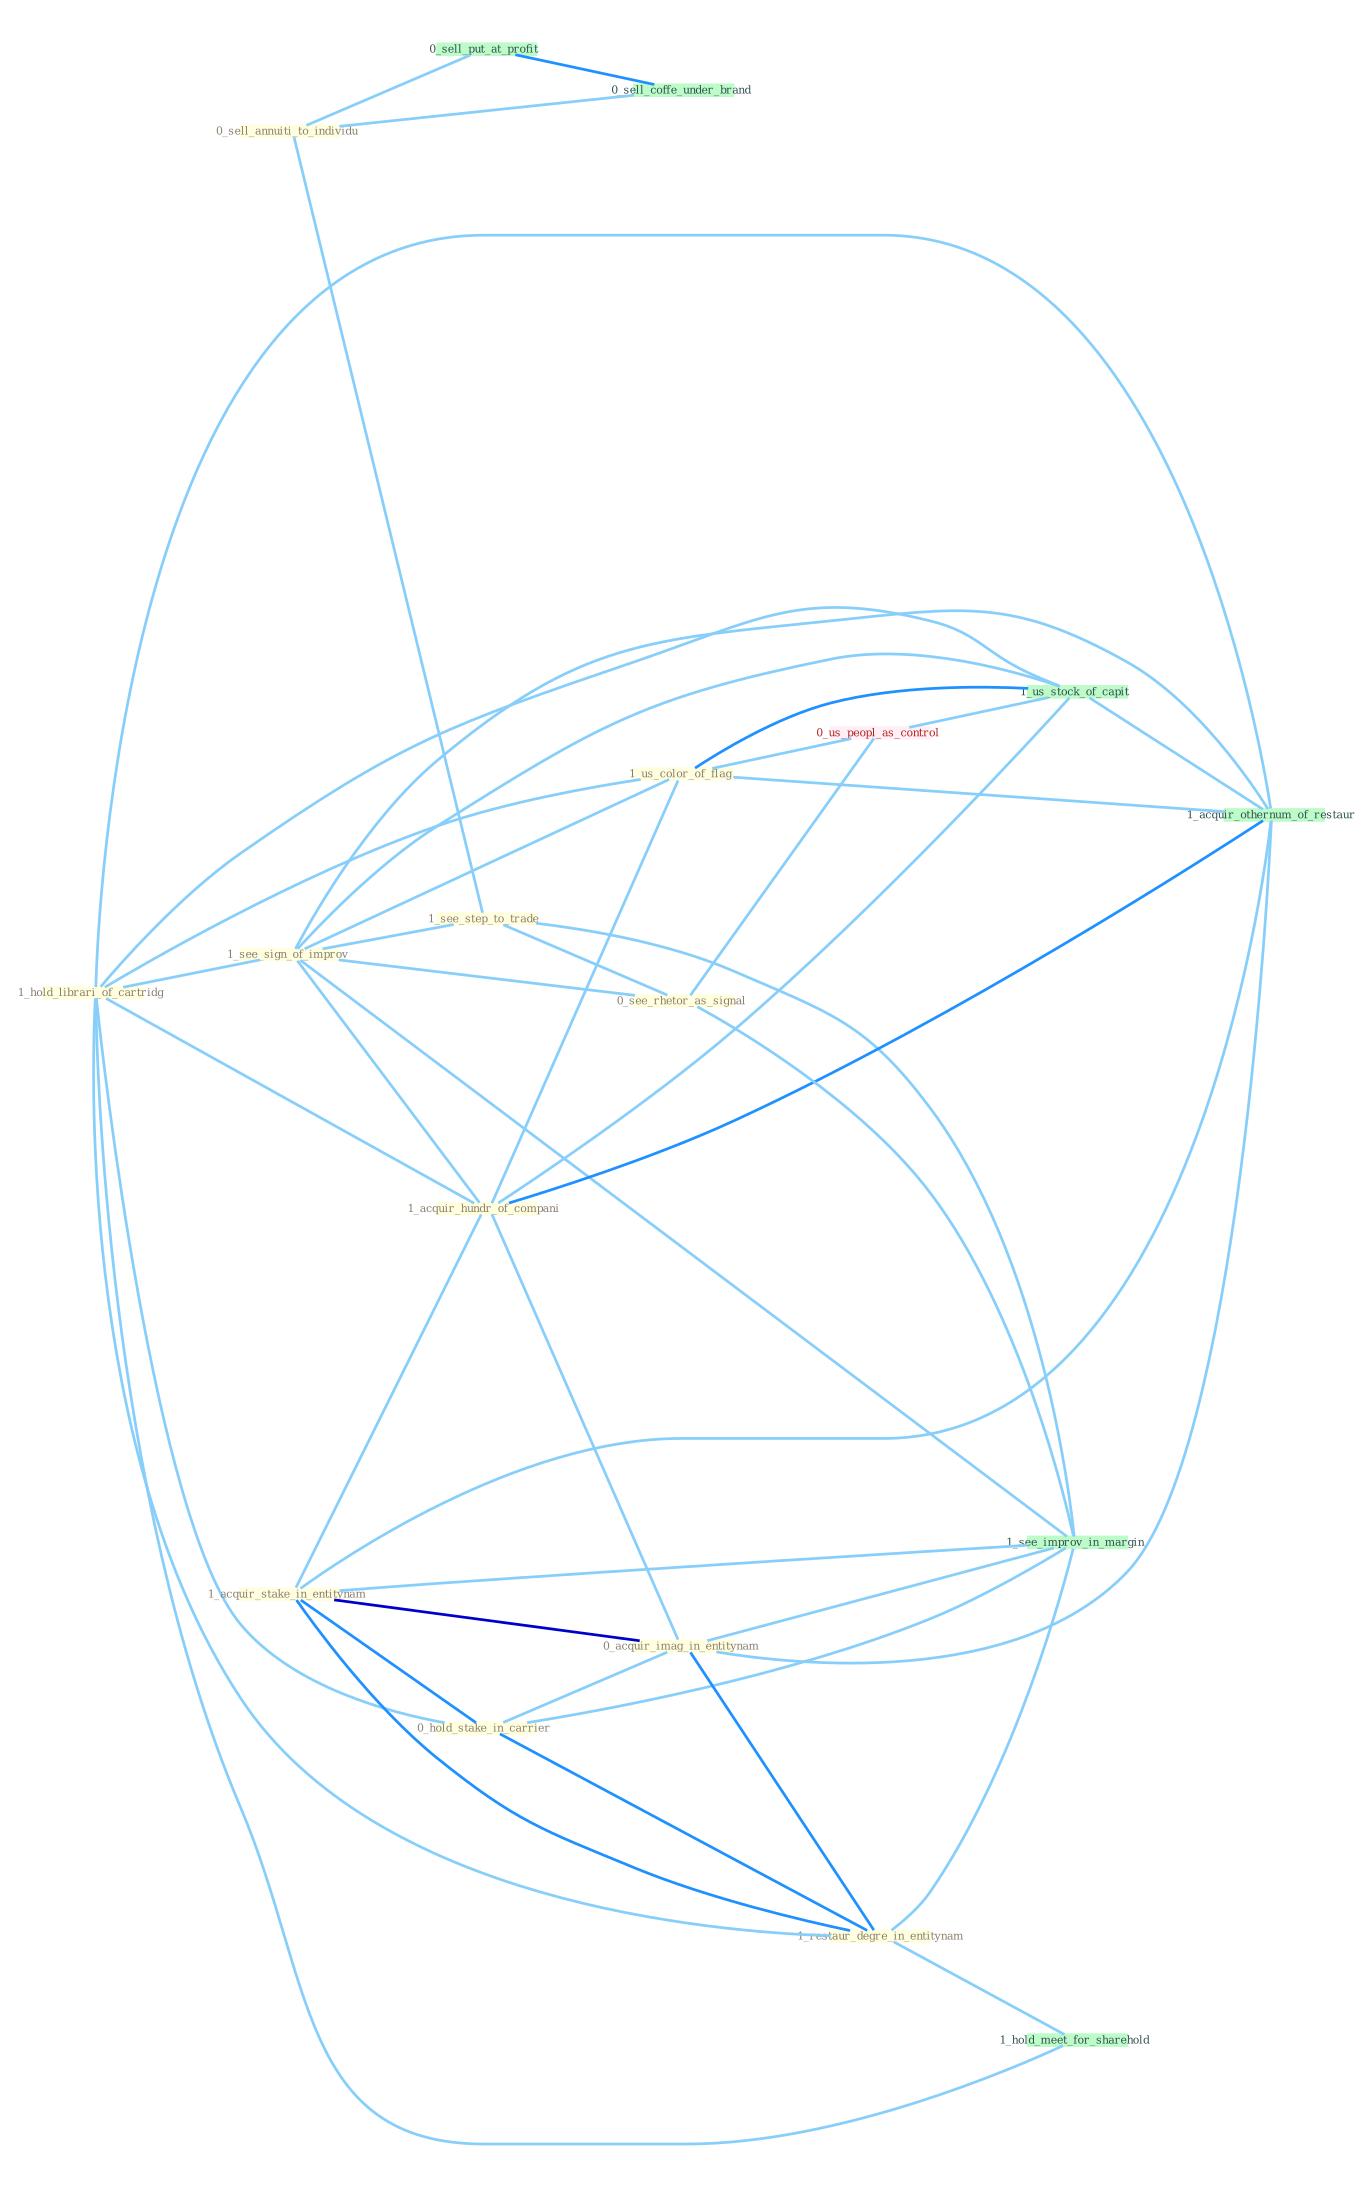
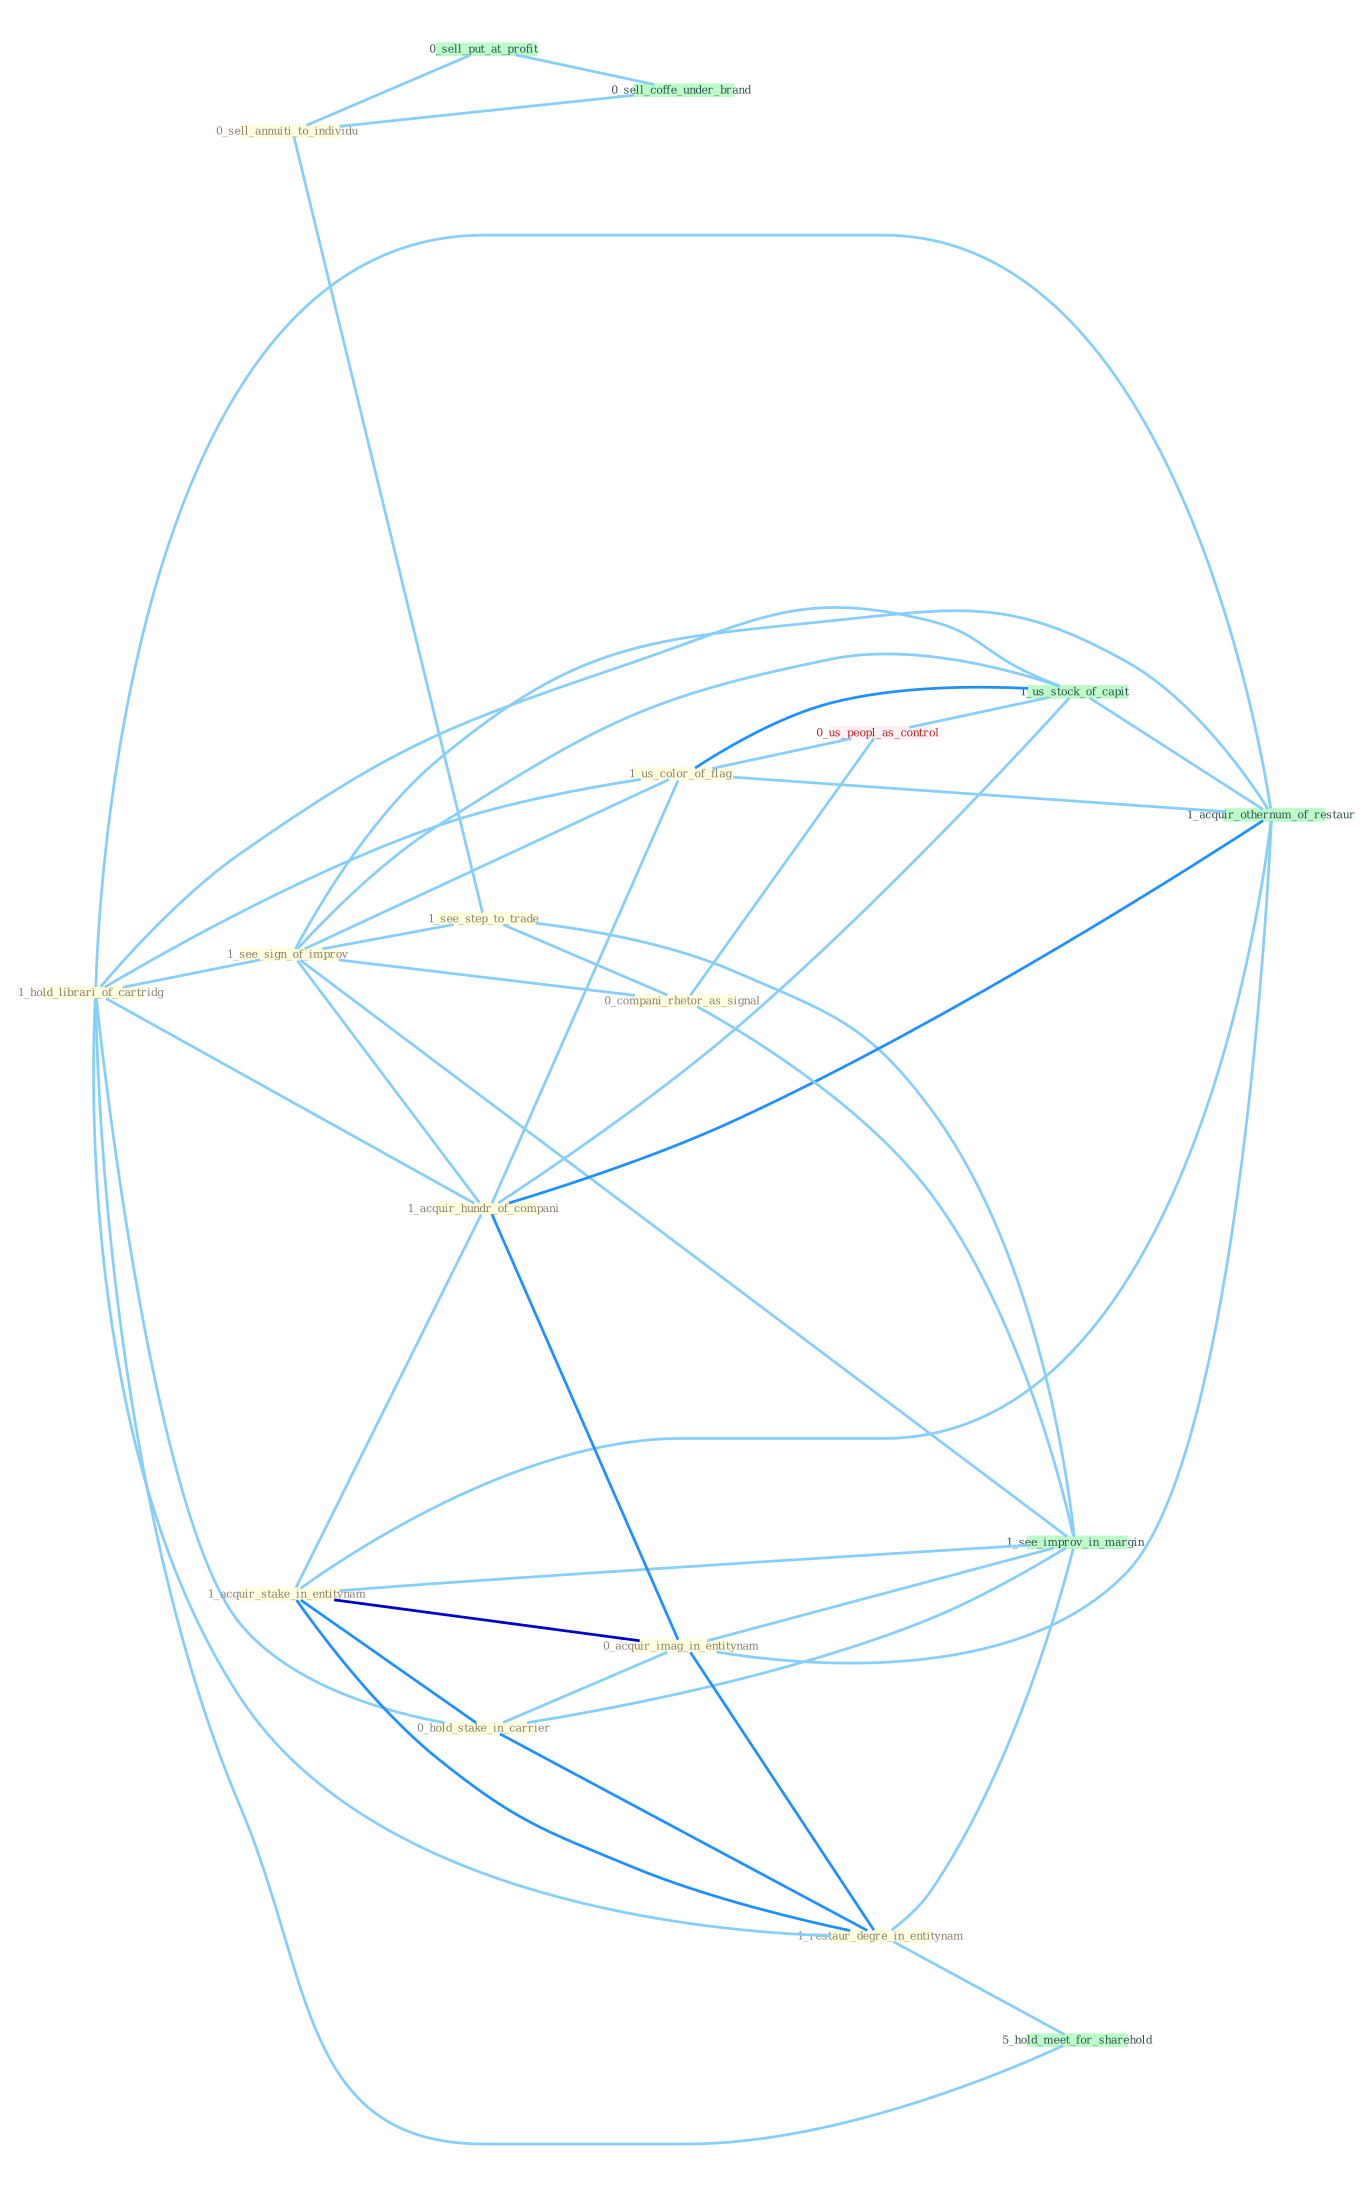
edge "0_sell_put_at_profit" -- "0_sell_coffe_under_brand": color #1e90ff -> #87cefa
node "0_see_rhetor_as_signal": label "0_see_rhetor_as_signal" -> "0_compani_rhetor_as_signal"
edge "1_acquir_hundr_of_compani" -- "0_acquir_imag_in_entitynam": color #87cefa -> #1e90ff
node "1_hold_meet_for_sharehold": label "1_hold_meet_for_sharehold" -> "5_hold_meet_for_sharehold"
